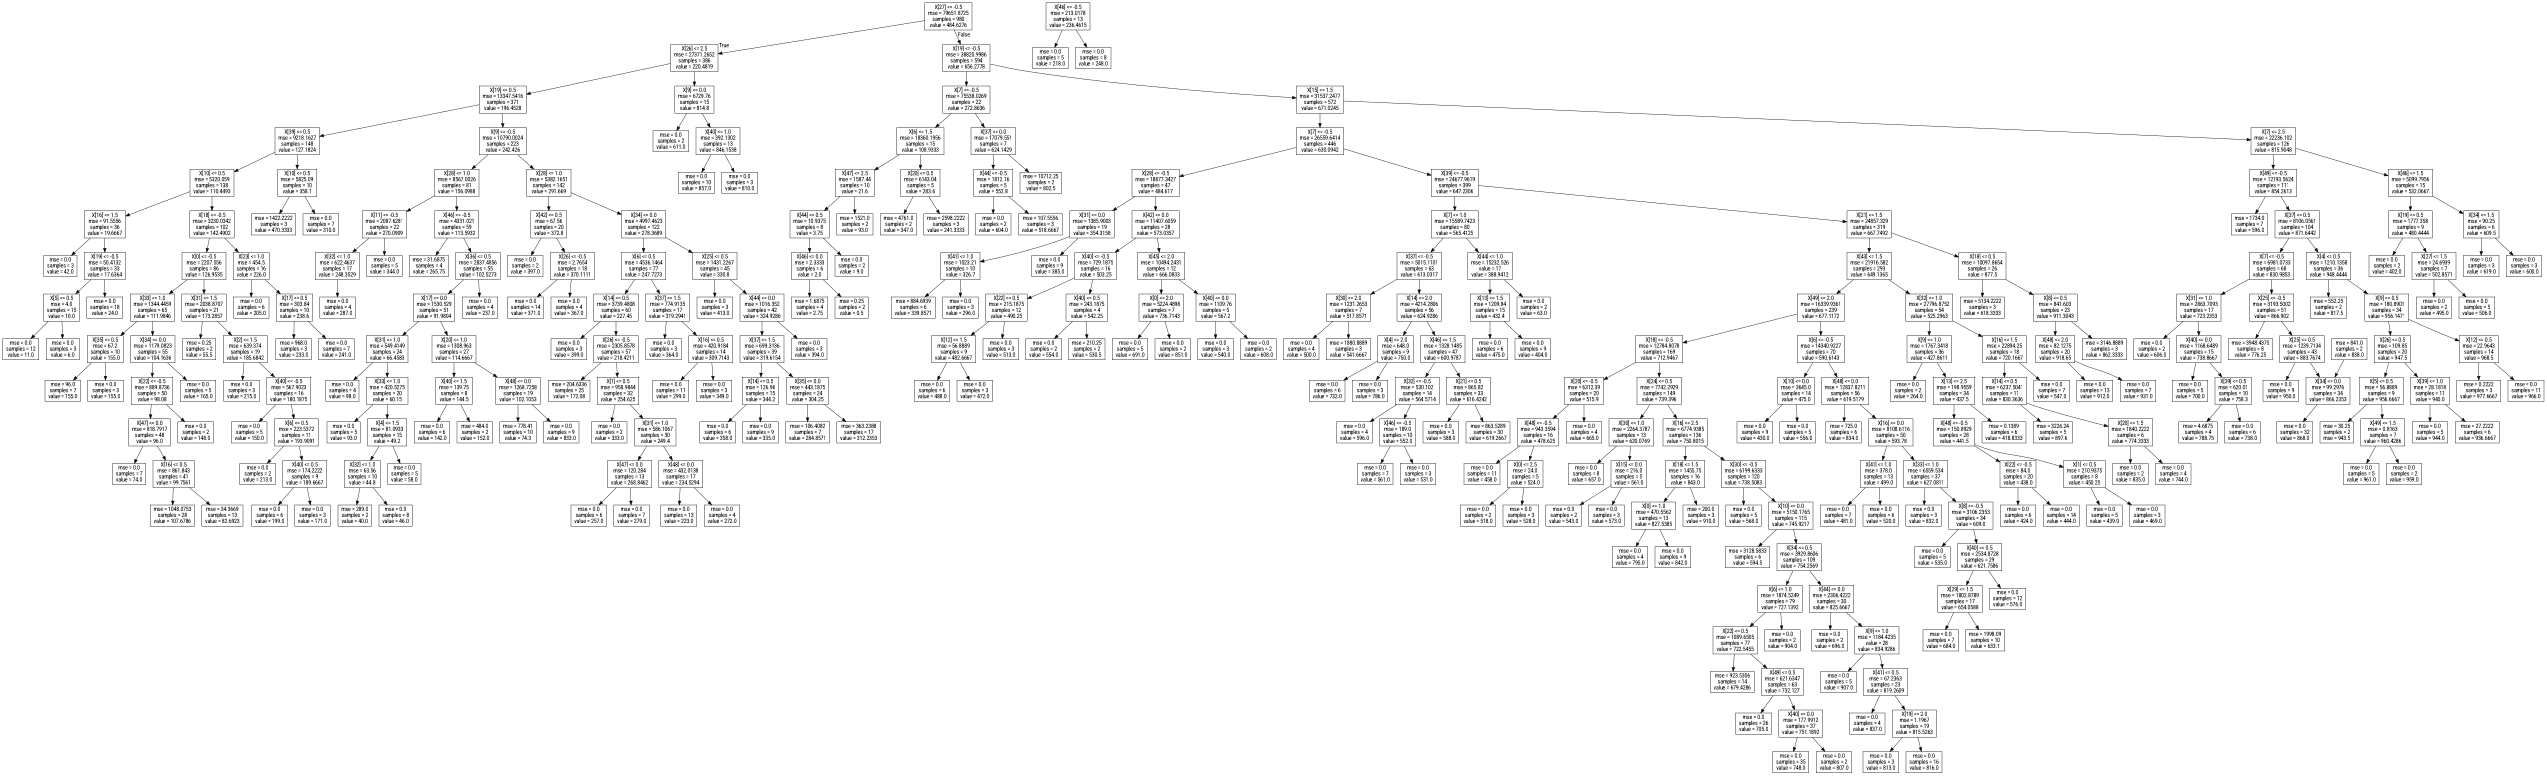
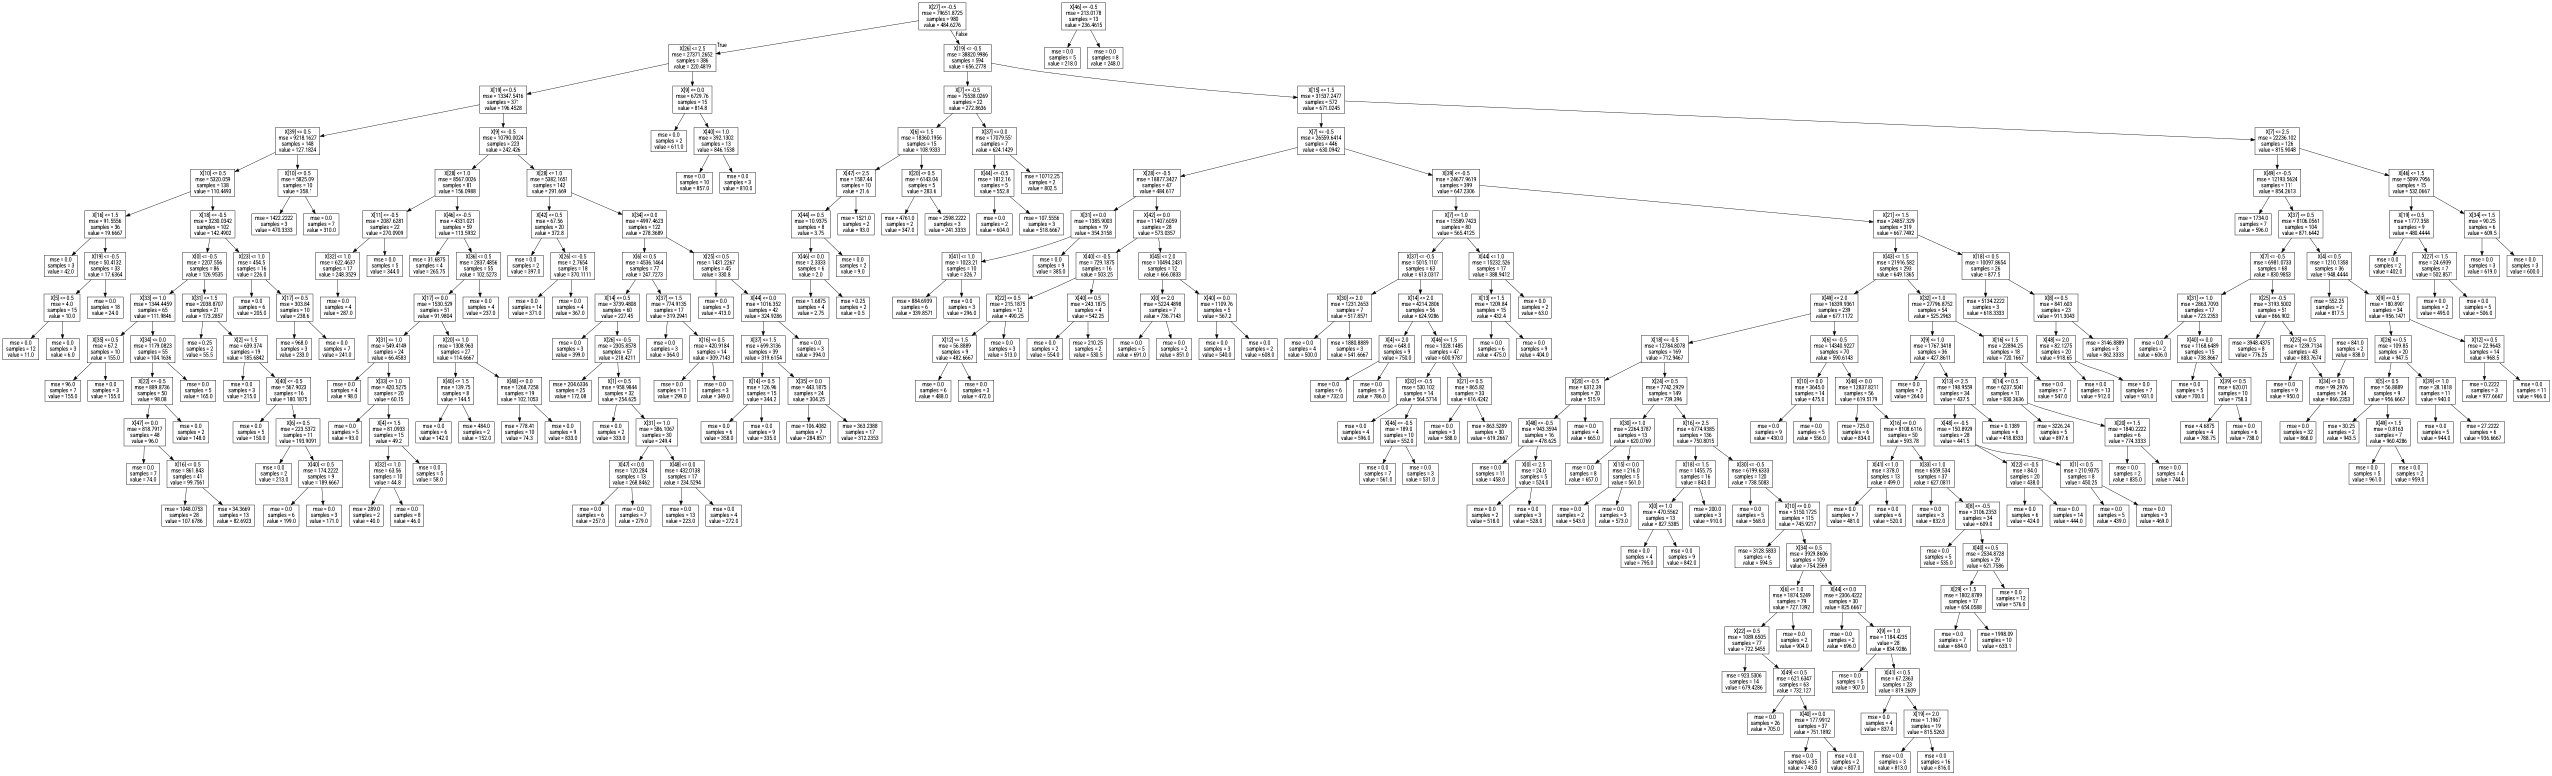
node "X[44] <= 1.0 mse = 15232.526 value = 17 value = 388.9412": label "X[44] <= 1.0 mse = 15232.526 value = 17 value = 388.9412" -> "X[44] <= 1.0 mse = 15232.526 samples = 17 value = 388.9412"
node "mse = 30.25 samples = 2 mse = 943.5": label "mse = 30.25 samples = 2 mse = 943.5" -> "mse = 30.25 samples = 2 value = 943.5"
node "X[10] <= 0.0 mse = 5150.1765 samples = 115 value = 745.9217": label "X[10] <= 0.0 mse = 5150.1765 samples = 115 value = 745.9217" -> "X[10] <= 0.0 mse = 5150.1725 samples = 115 value = 745.9217"
